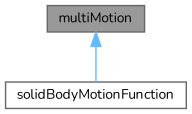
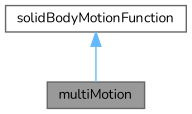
edge "solidBodyMotionFunction" -> "multiMotion": reversed
